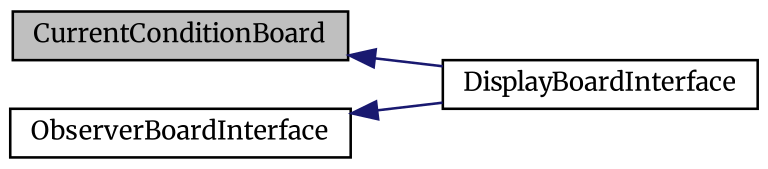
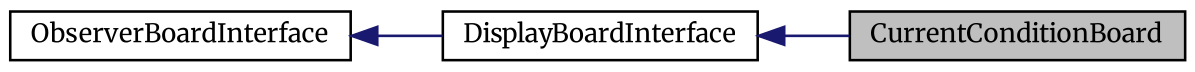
edge "DisplayBoardInterface" -> "CurrentConditionBoard": reversed
